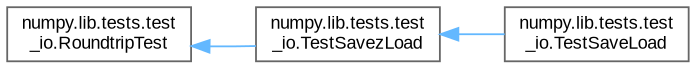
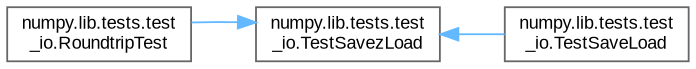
edge "numpy.lib.tests.test _io.TestSavezLoad" -> "numpy.lib.tests.test _io.RoundtripTest": reversed
